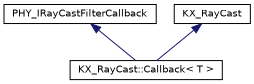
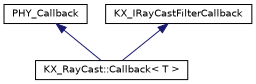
node "PHY_IRayCastFilterCallback": label "PHY_IRayCastFilterCallback" -> "PHY_Callback"
node "KX_RayCast": label "KX_RayCast" -> "KX_IRayCastFilterCallback"
